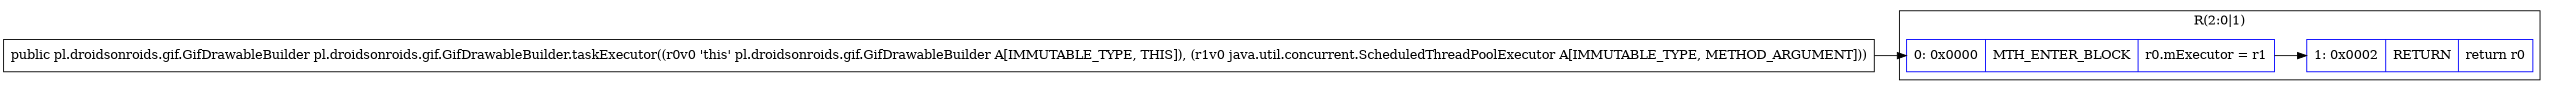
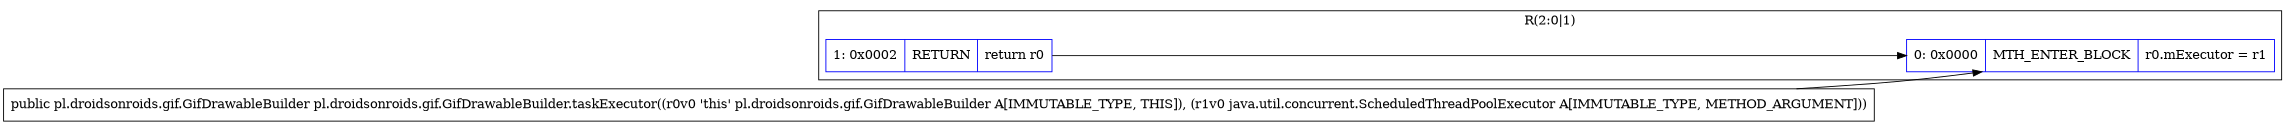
edge "0: 0x0000" -> "1: 0x0002": reversed
